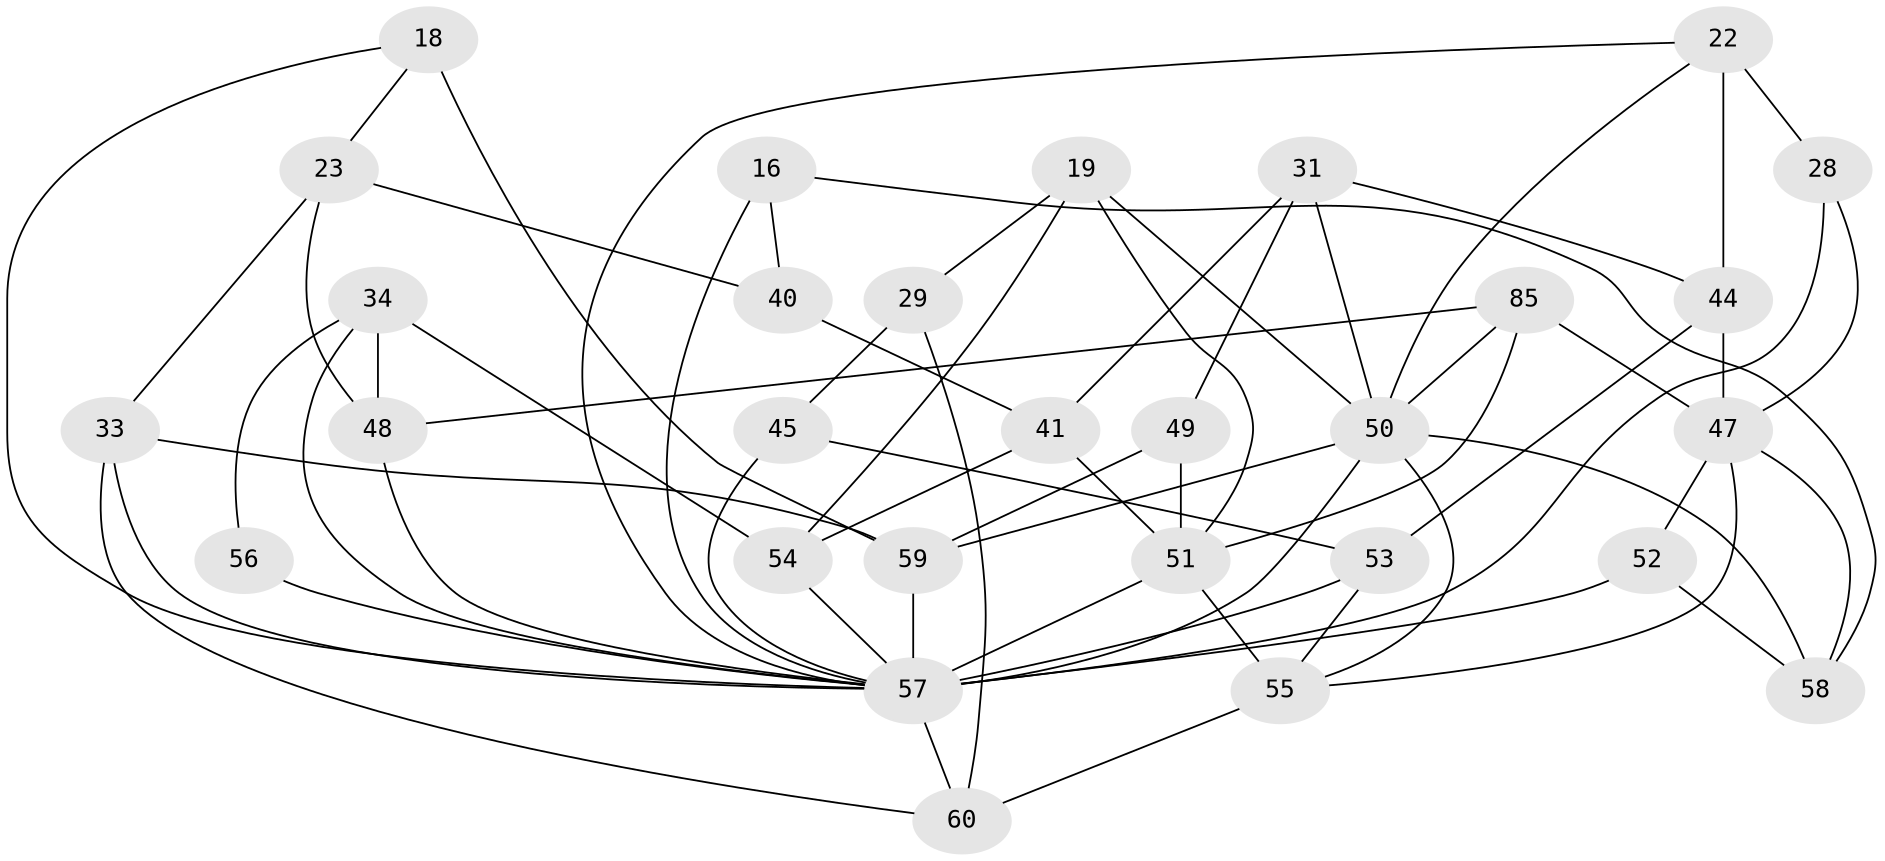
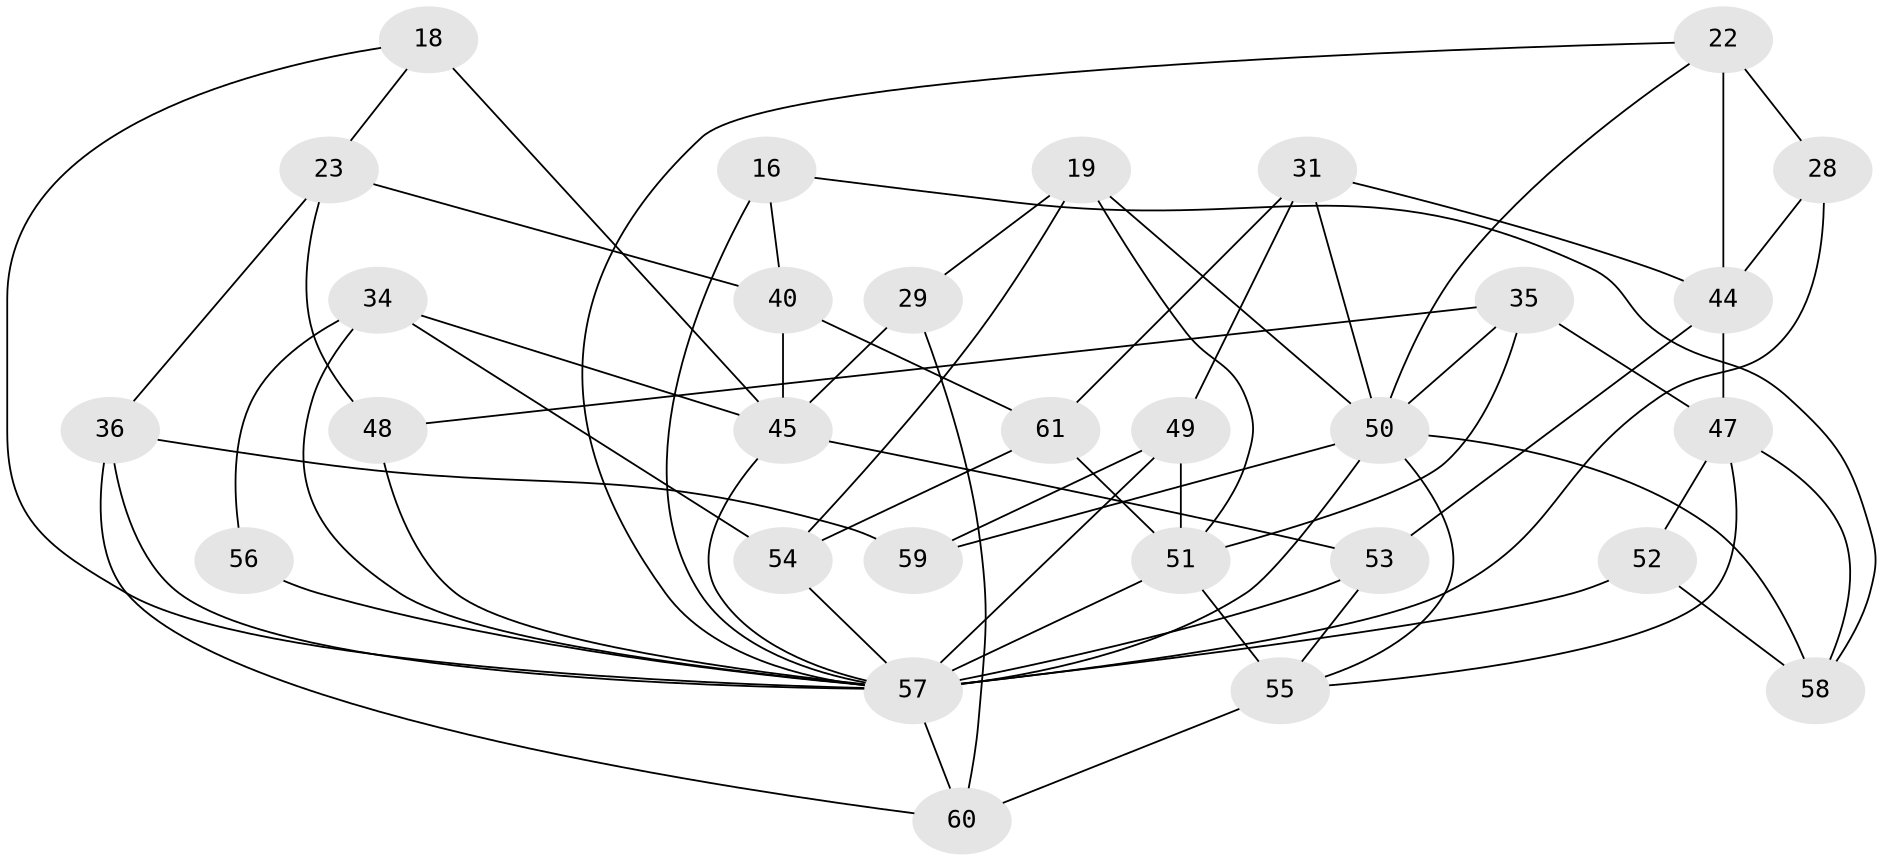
node "85": label "85" -> "35"
edge "28" -- "47": now "28" -- "44"
edge "18" -- "59": now "18" -- "45"
edge "34" -- "48": now "34" -- "45"
edge "40" -- "45": added
node "33": label "33" -> "36"
node "41": label "41" -> "61"
edge "59" -- "57": now "49" -- "57"
